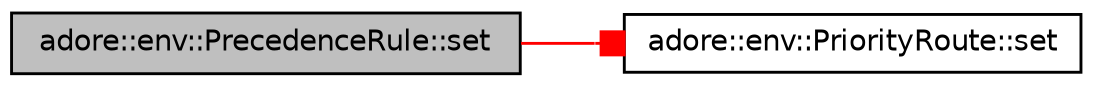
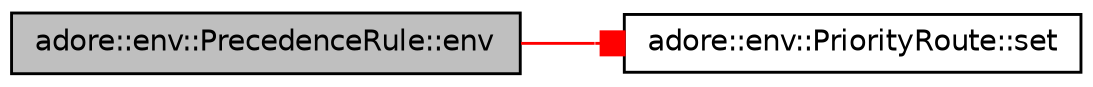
node "adore::env::PrecedenceRule::set": label "adore::env::PrecedenceRule::set" -> "adore::env::PrecedenceRule::env"
